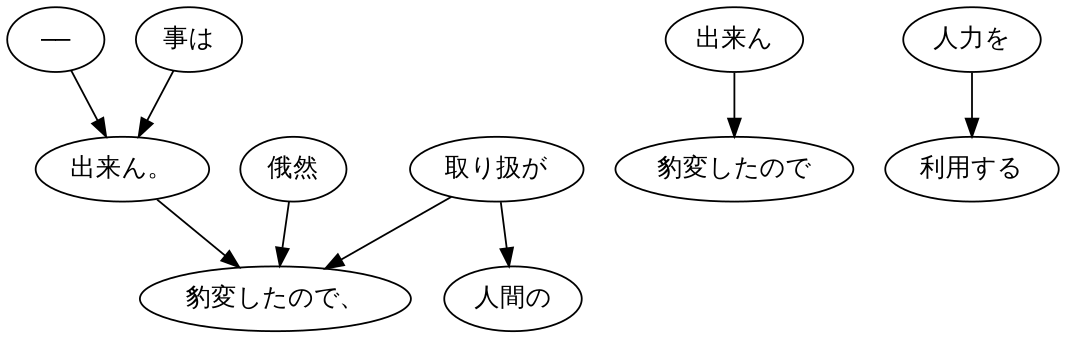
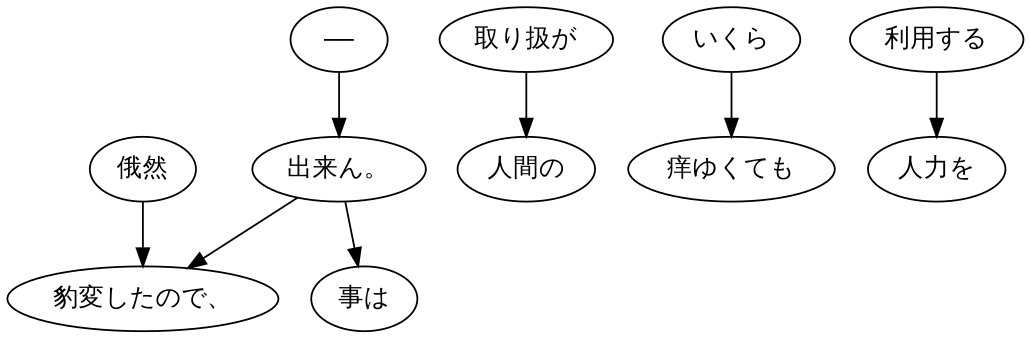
node "出来ん": label "出来ん" -> "いくら"
edge "事は" -> "出来ん。": reversed
edge "人力を" -> "利用する": reversed
node "豹変したので": label "豹変したので" -> "痒ゆくても"
edge "取り扱が" -> "豹変したので、": removed
